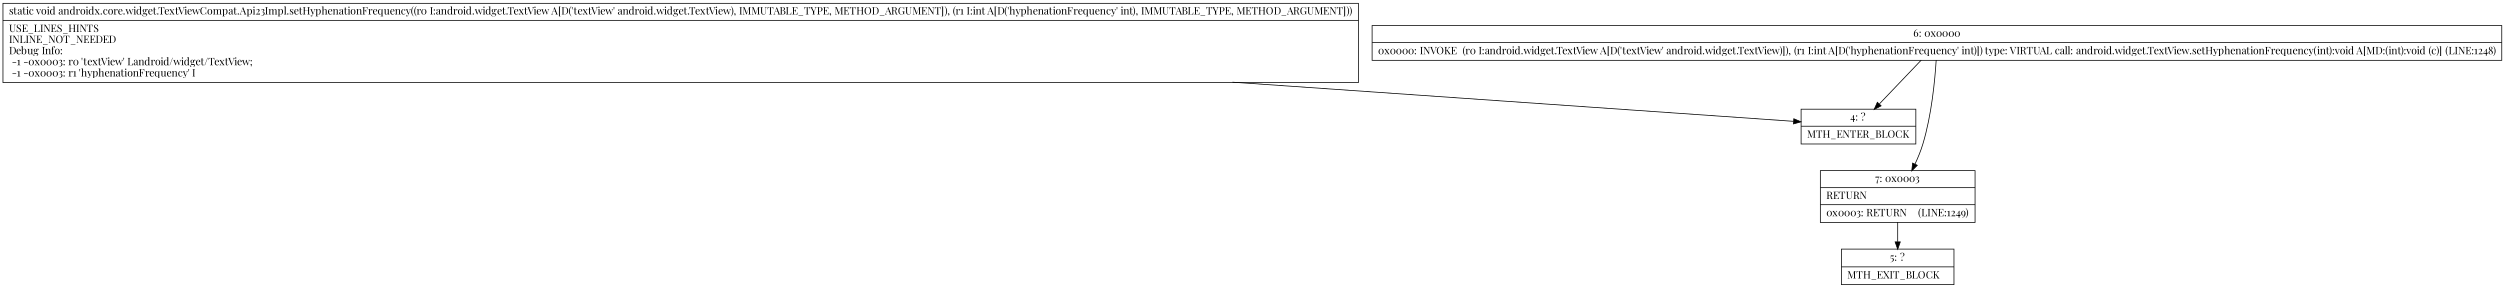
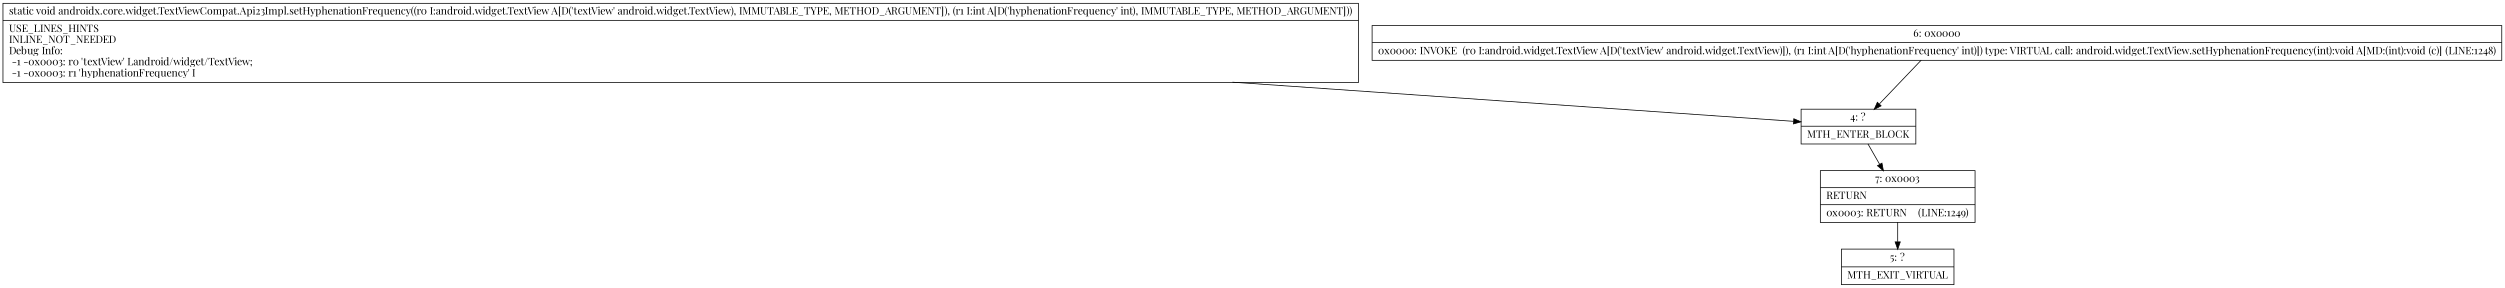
edge "6: 0x0000" -> "7: 0x0003": now "4: ?" -> "7: 0x0003"
node "5: ?": text "MTH_EXIT_BLOCK" -> "MTH_EXIT_VIRTUAL"
